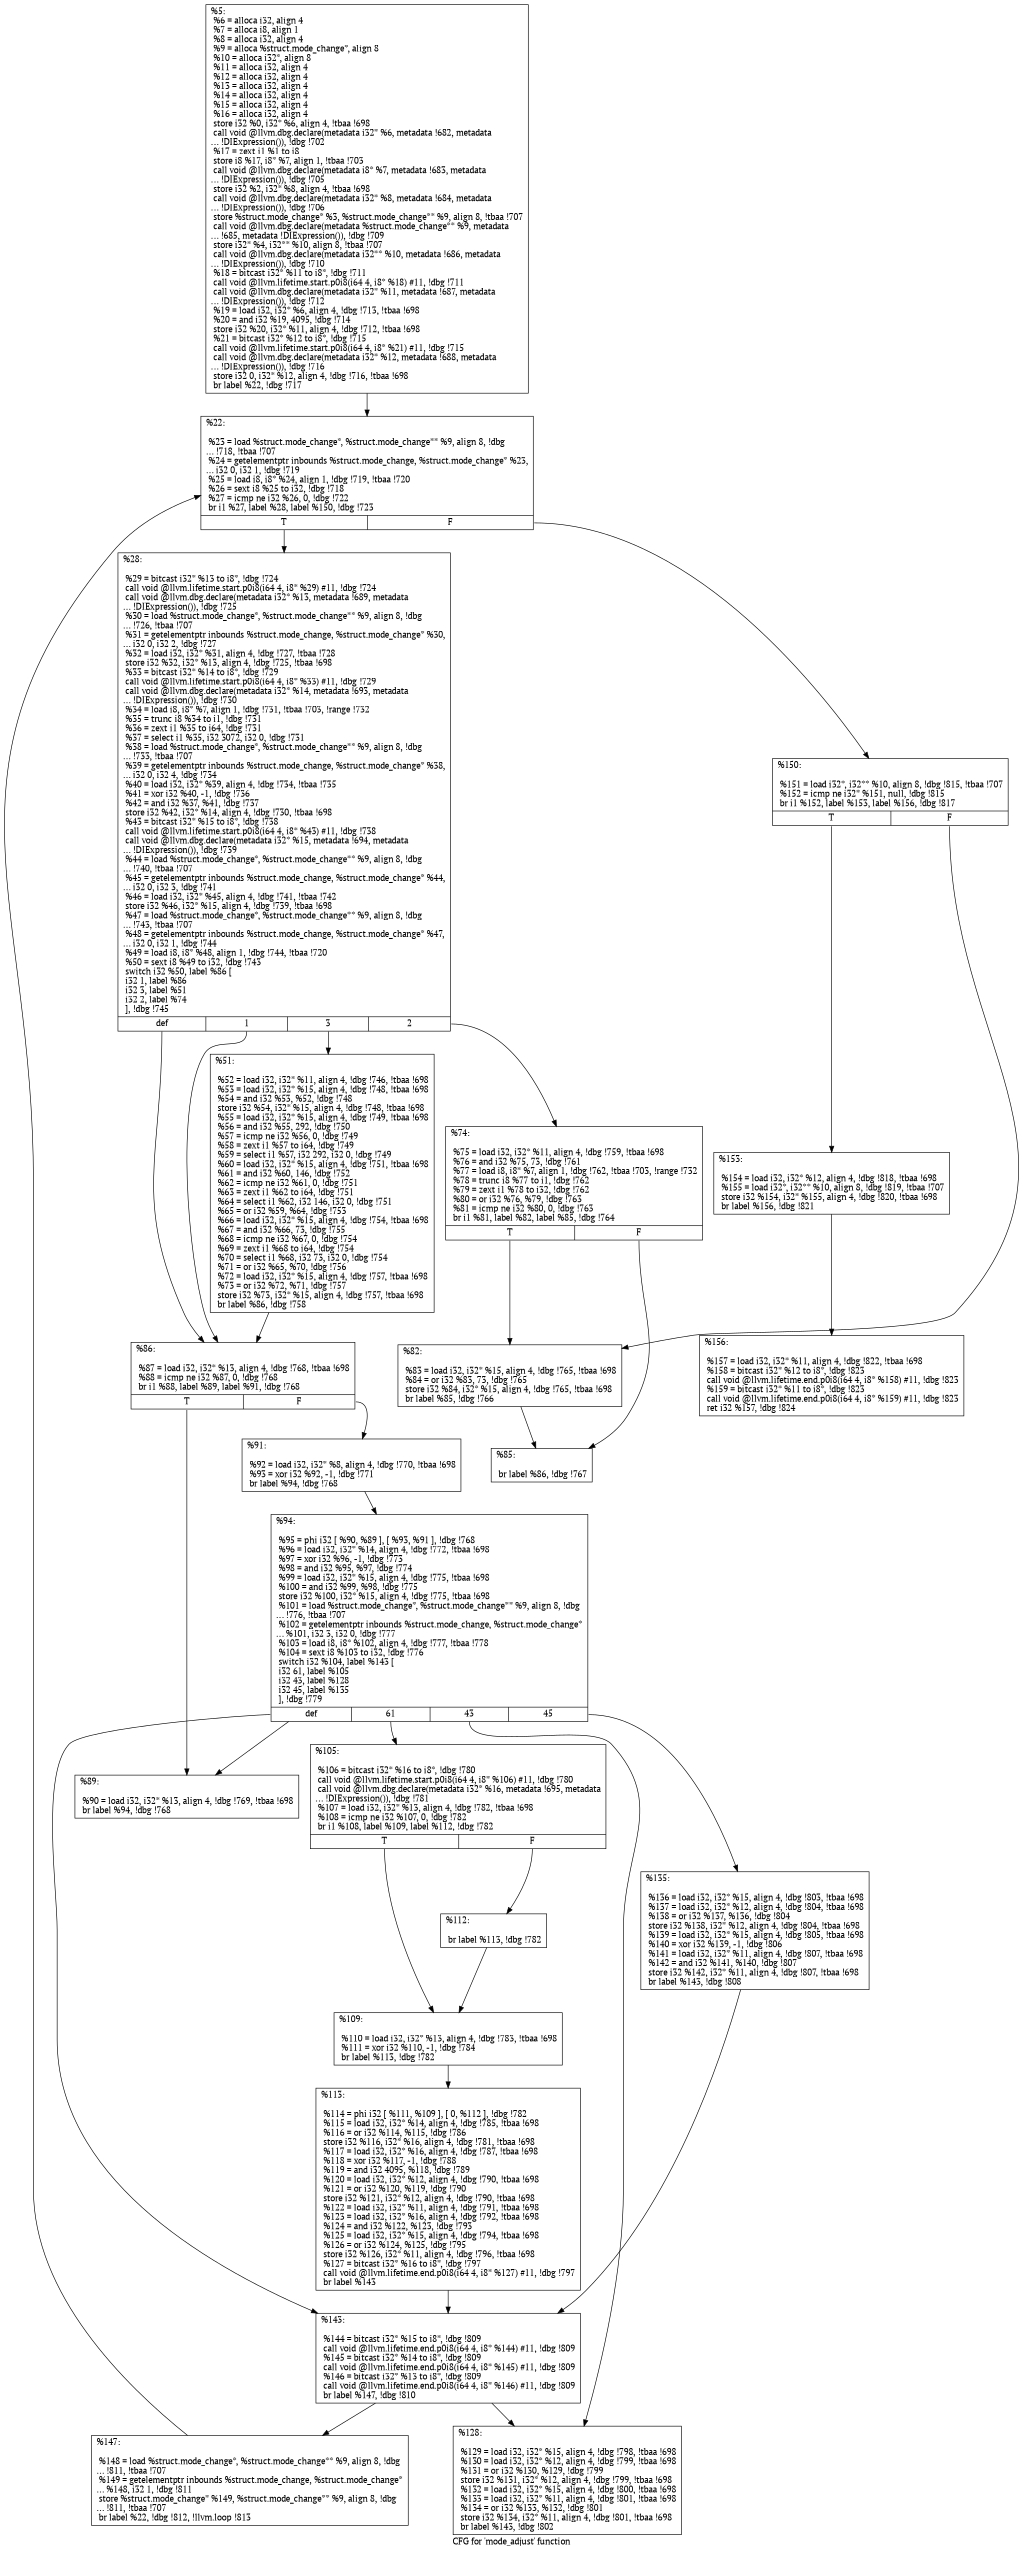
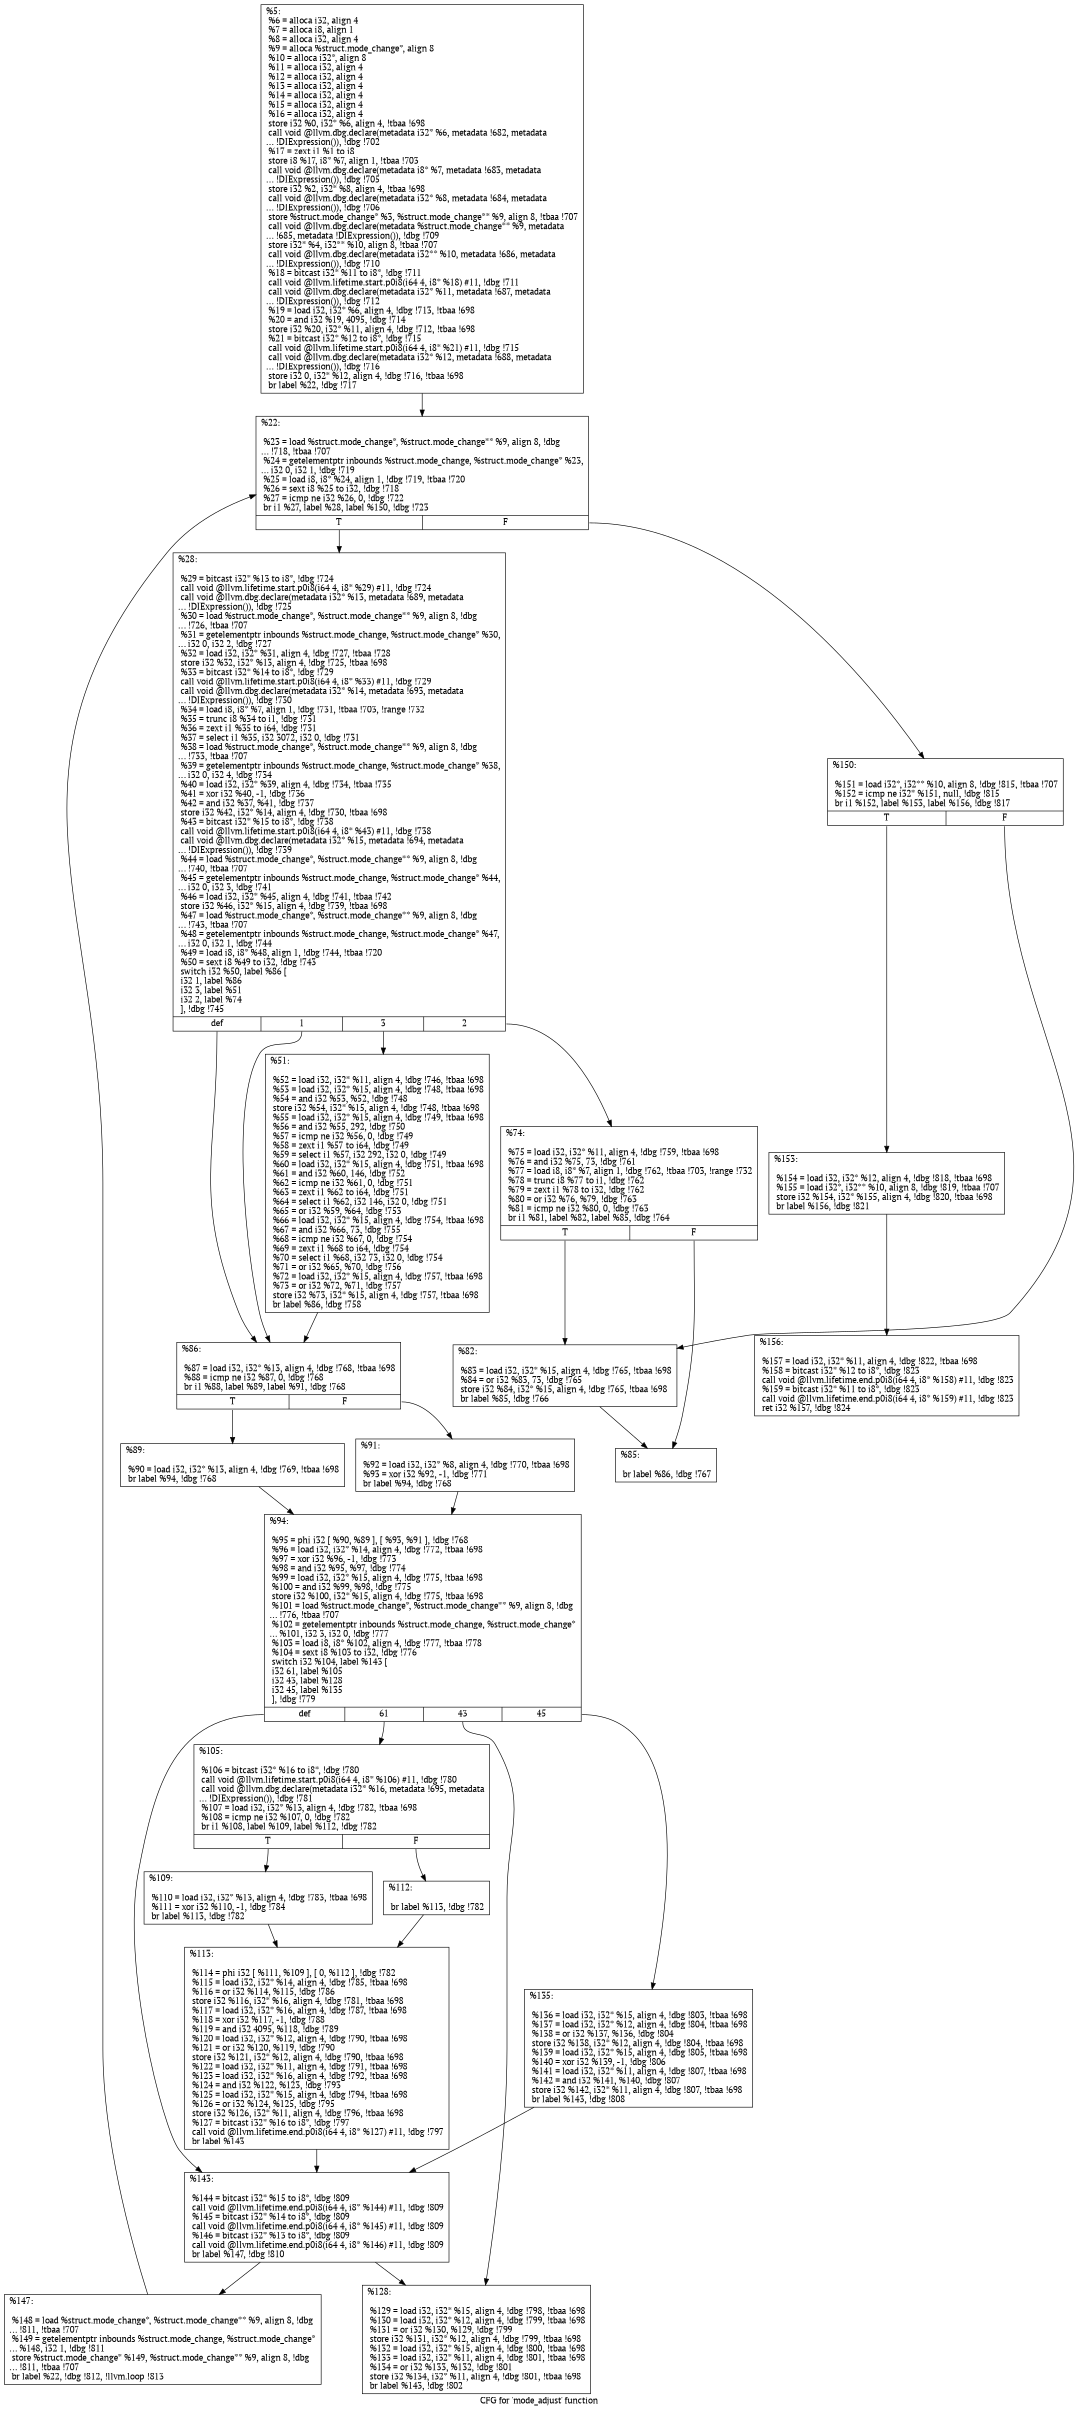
edge "%94:" -> "%89:": reversed
edge "%112:" -> "%109:": now "%112:" -> "%113:"
